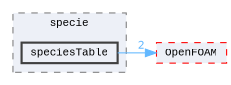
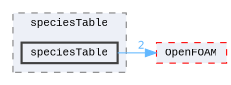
cluster "specie": label "specie" -> "speciesTable"
